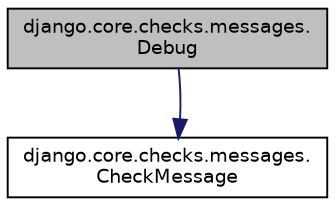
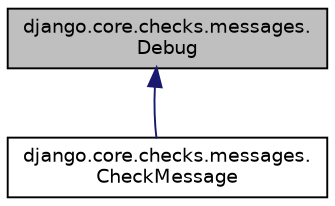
edge "django.core.checks.messages. Debug" -> "django.core.checks.messages. CheckMessage": reversed
